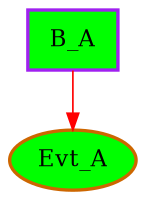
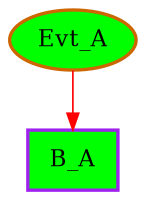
edge "B_A" -> "Evt_A": reversed
